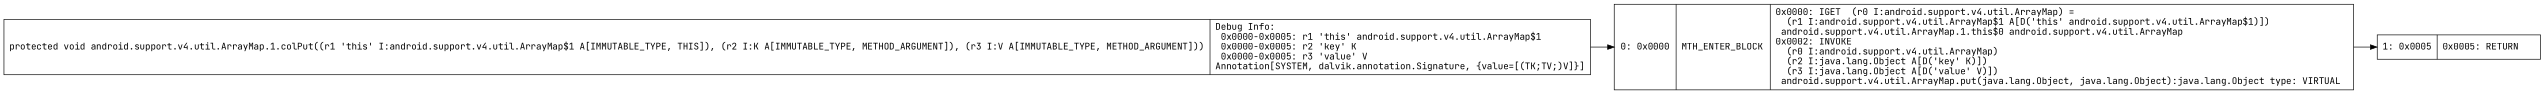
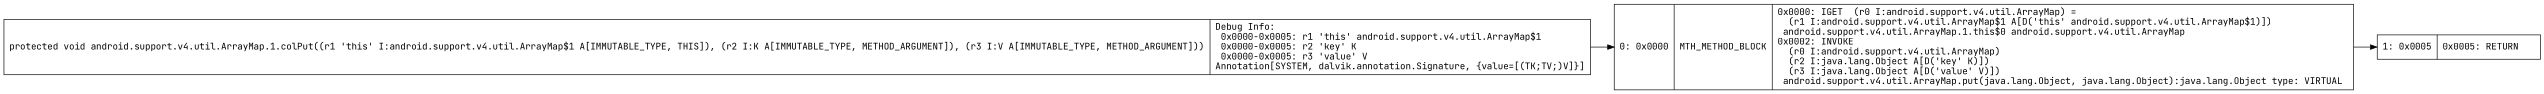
node "0: 0x0000": text "MTH_ENTER_BLOCK" -> "MTH_METHOD_BLOCK"
